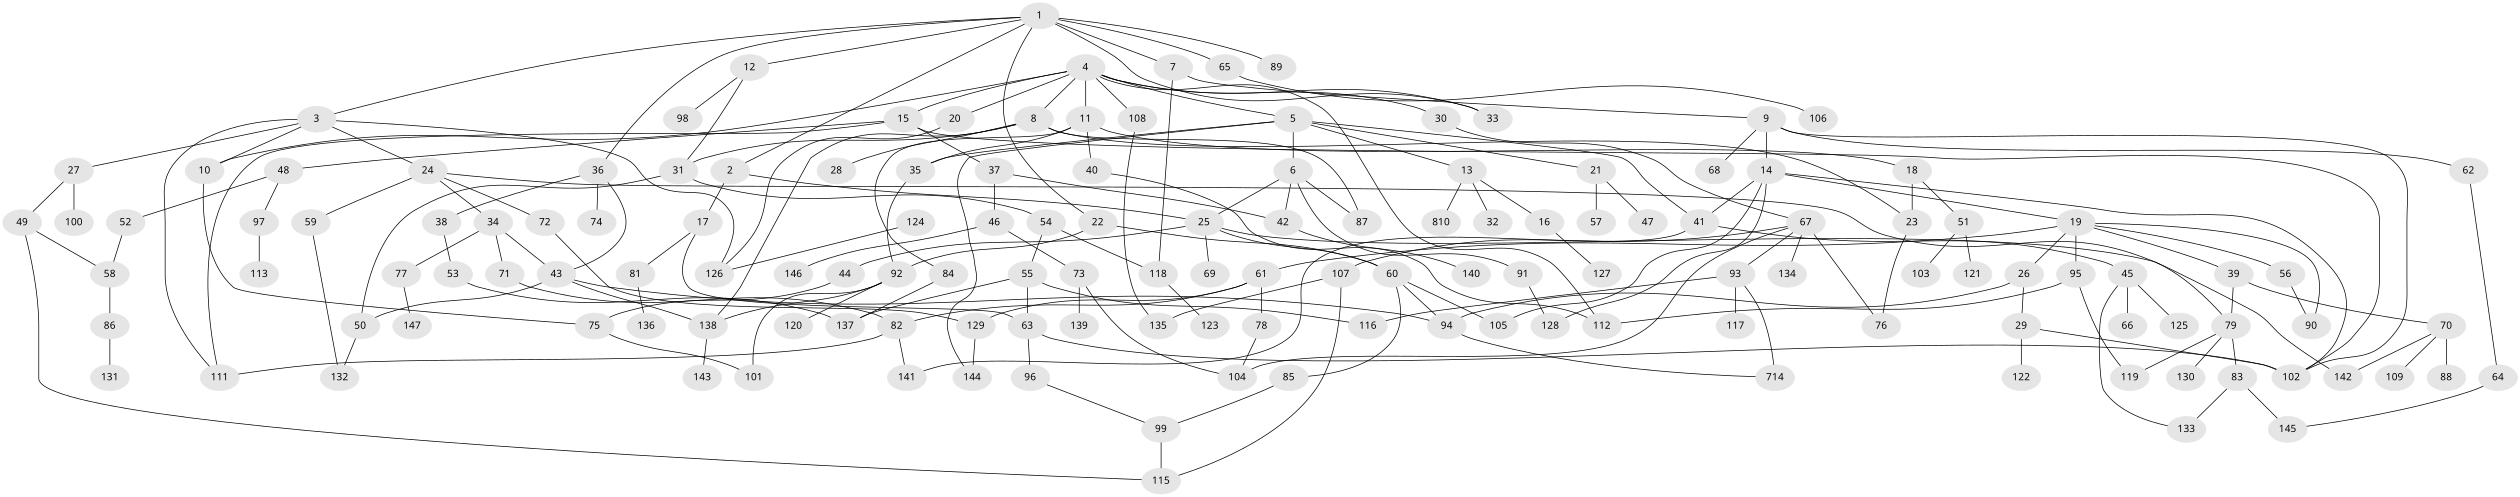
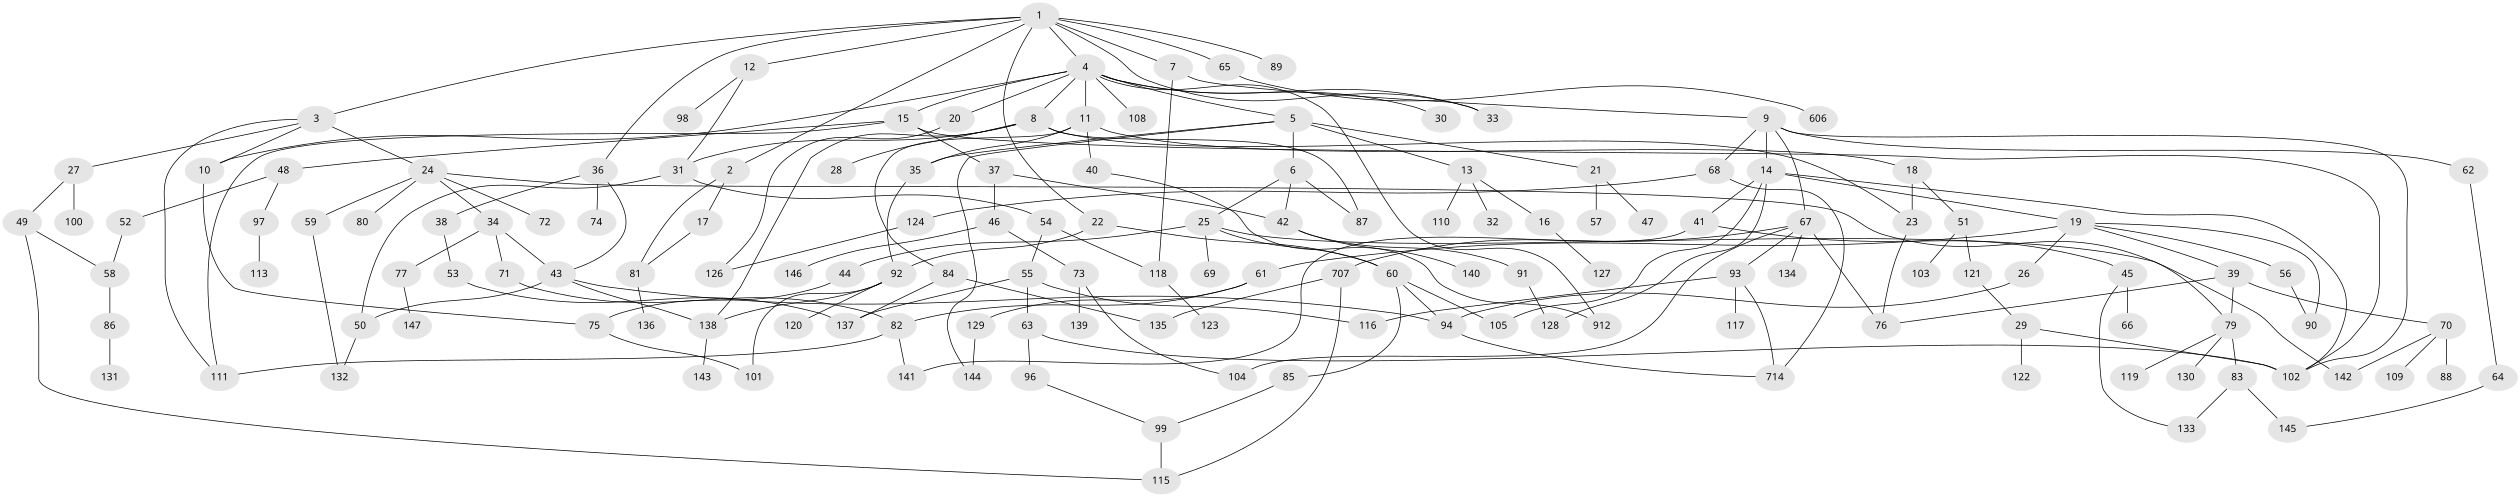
edge "1" -- "4": added
node "106": label "106" -> "606"
edge "5" -- "41": removed
edge "3" -- "126": removed
edge "30" -- "67": now "9" -- "67"
edge "68" -- "124": added
edge "2" -- "25": now "2" -- "81"
edge "108" -- "135": now "84" -- "135"
node "80": added
node "810": label "810" -> "110"
edge "68" -- "714": added
edge "6" -- "91": now "42" -- "91"
node "107": label "107" -> "707"
node "95": removed
edge "26" -- "29": now "121" -- "29"
edge "39" -- "76": added
edge "72" -- "129": removed
edge "17" -- "63": removed
node "78": removed
node "112": label "112" -> "912"
node "125": removed
